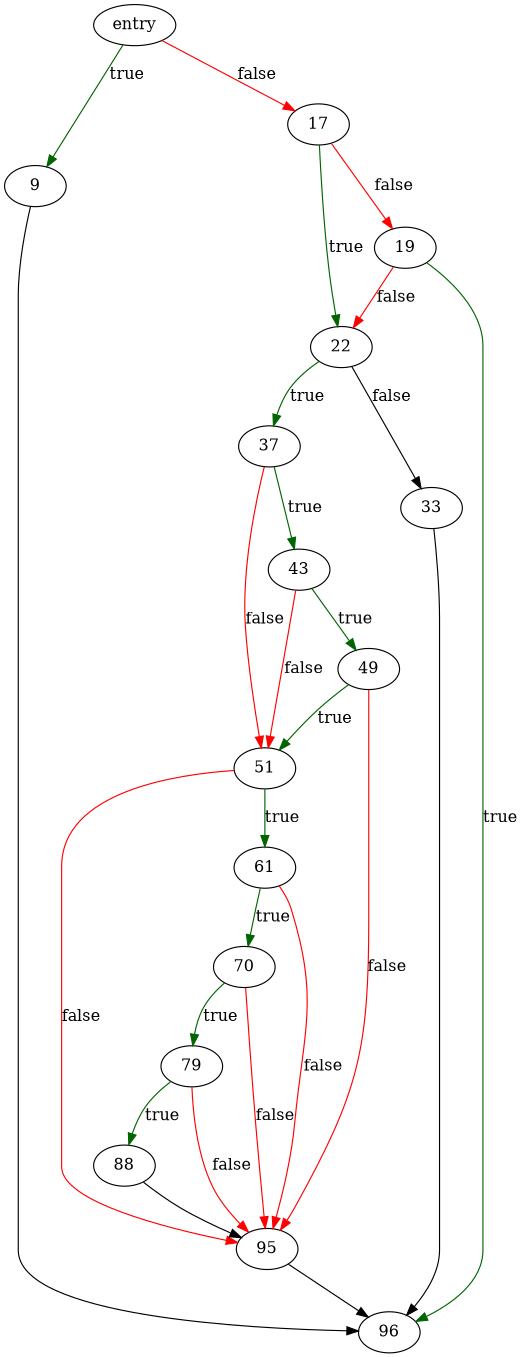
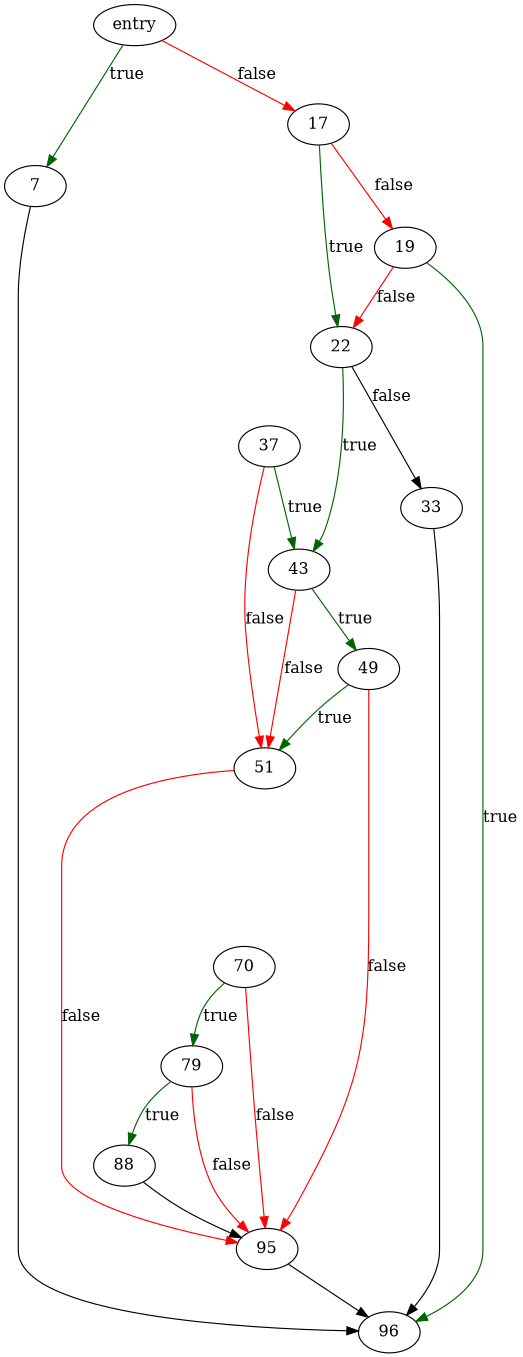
node "9": label "9" -> "7"
edge "22" -> "37": now "22" -> "43"
node "61": removed
